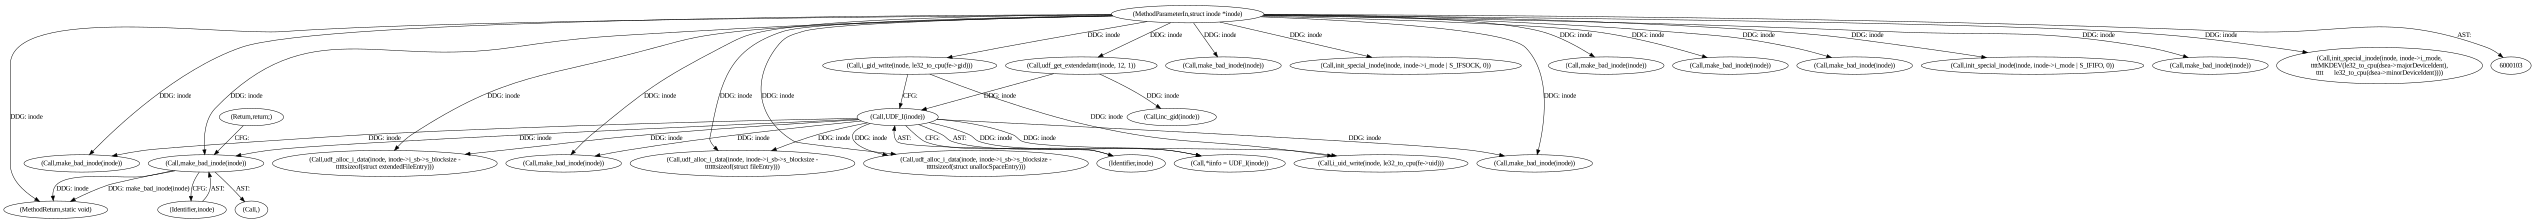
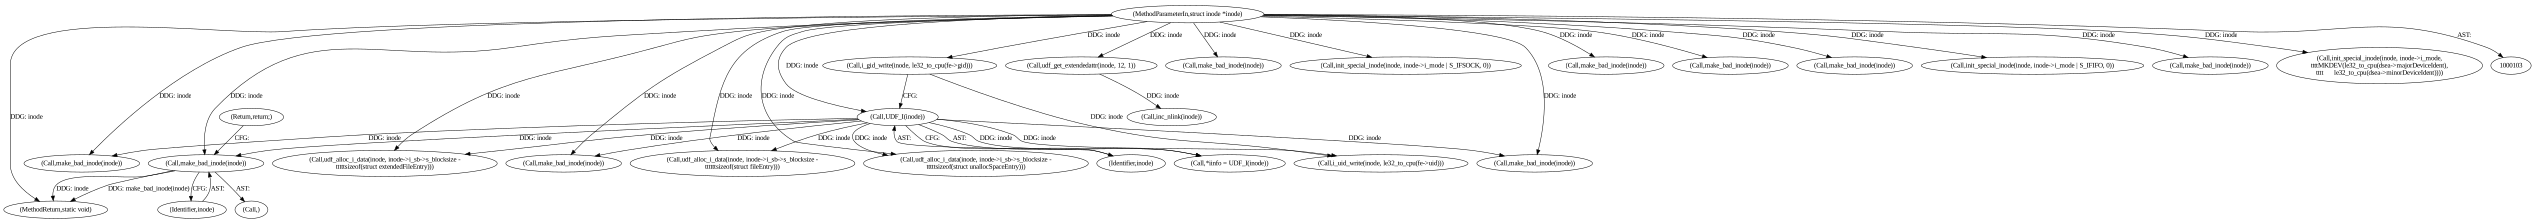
node "6000103": label "6000103" -> "1000103"
edge "(Call,udf_get_extendedattr(inode, 12, 1))" -> "(Call,UDF_I(inode))": now "(MethodParameterIn,struct inode *inode)" -> "(Call,UDF_I(inode))"
node "(Call,inc_gid(inode))": label "(Call,inc_gid(inode))" -> "(Call,inc_nlink(inode))"
